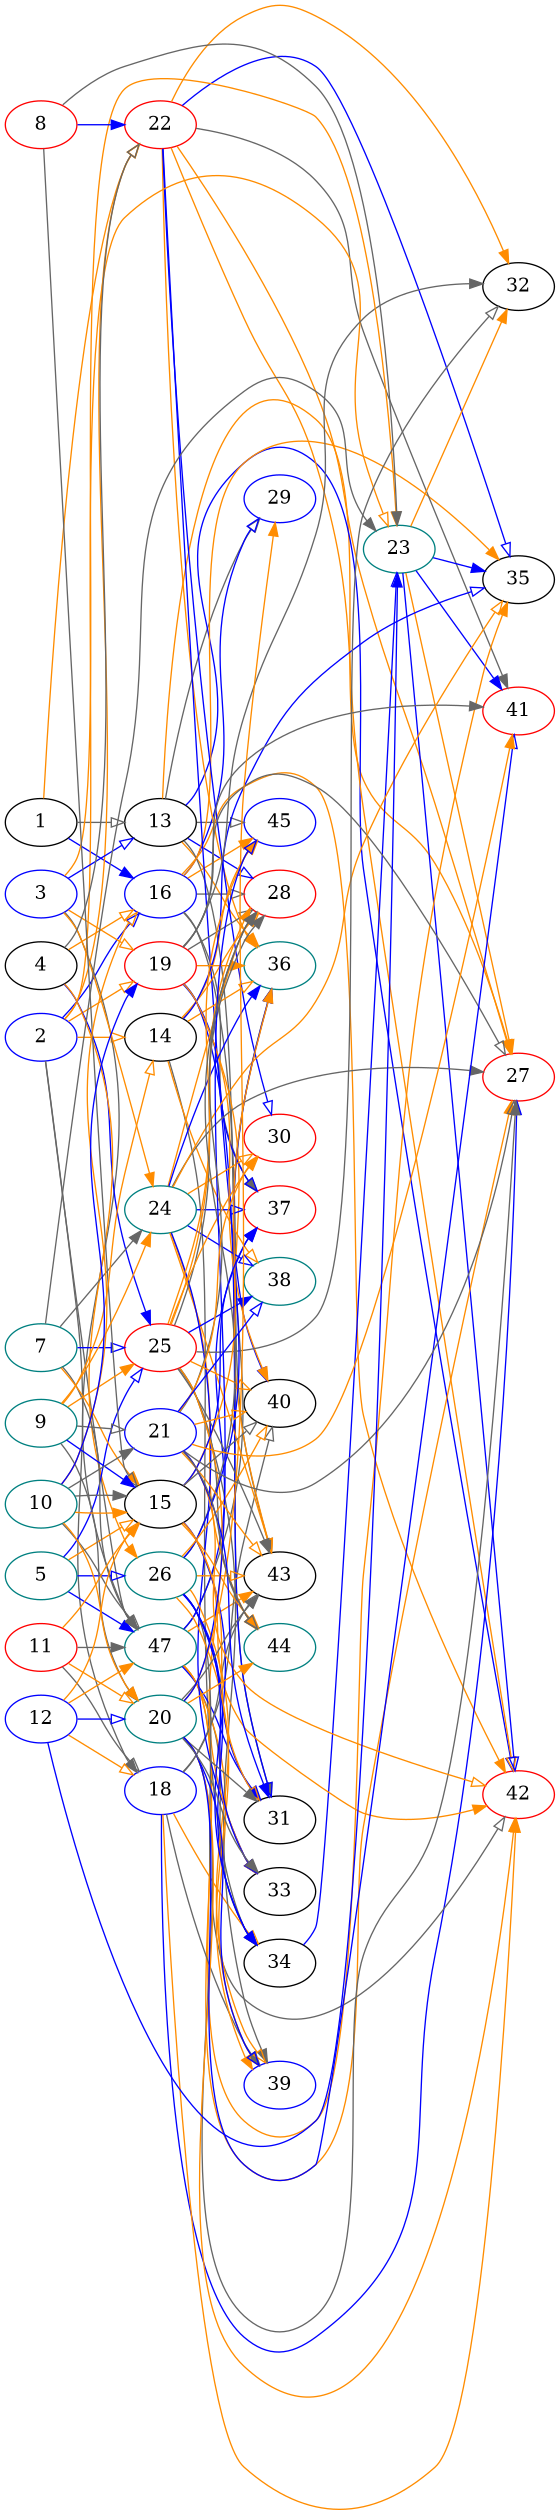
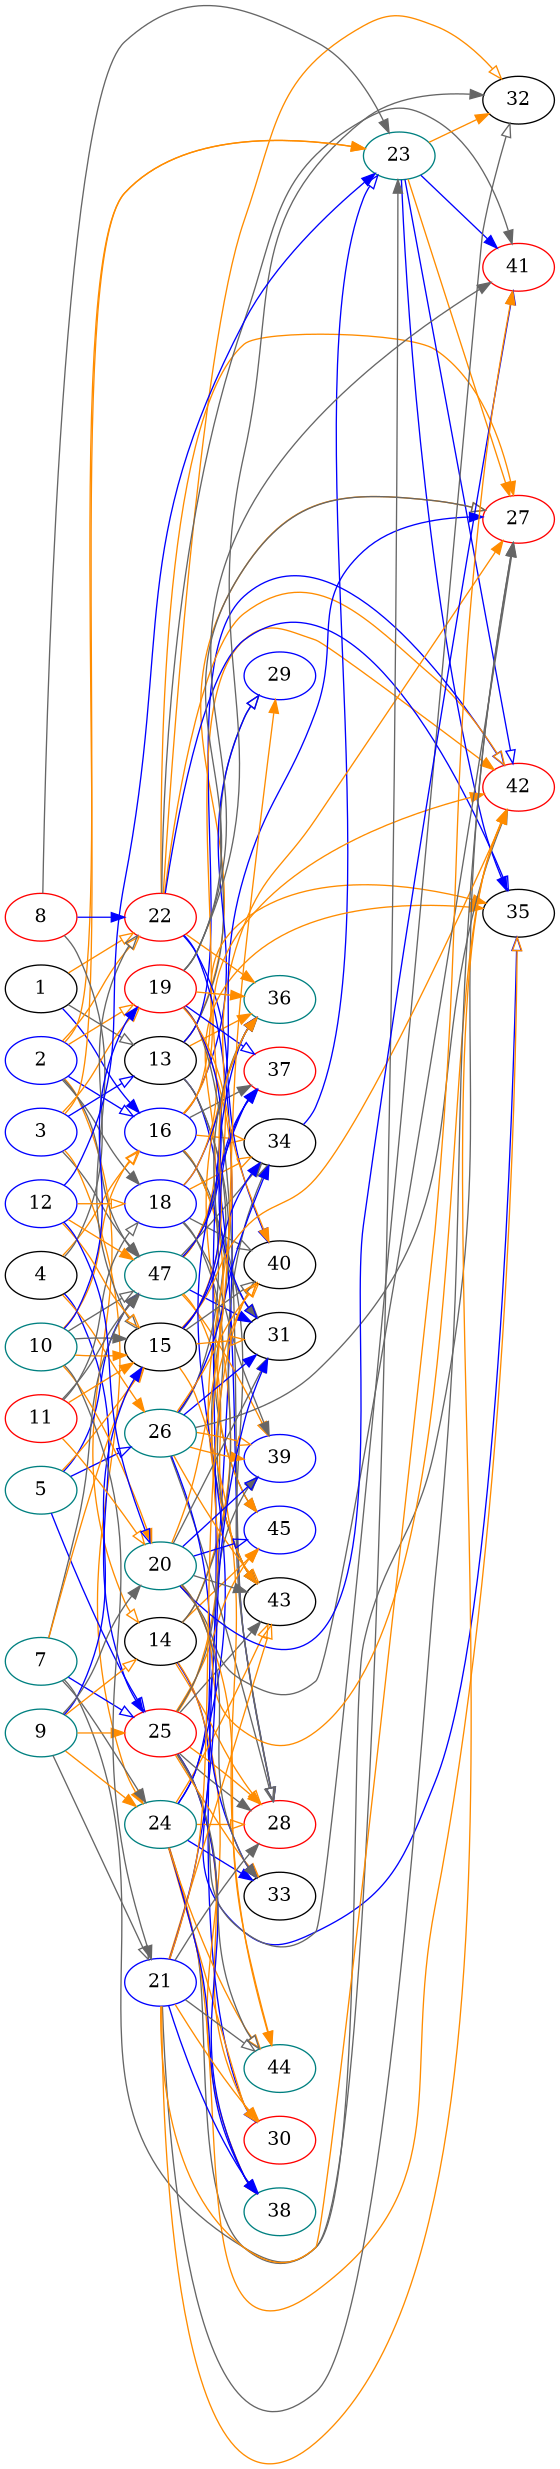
edge "22" -> "32": arrowhead normal -> onormal
edge "16" -> "34": added
edge "26" -> "36": color blue -> gray40
